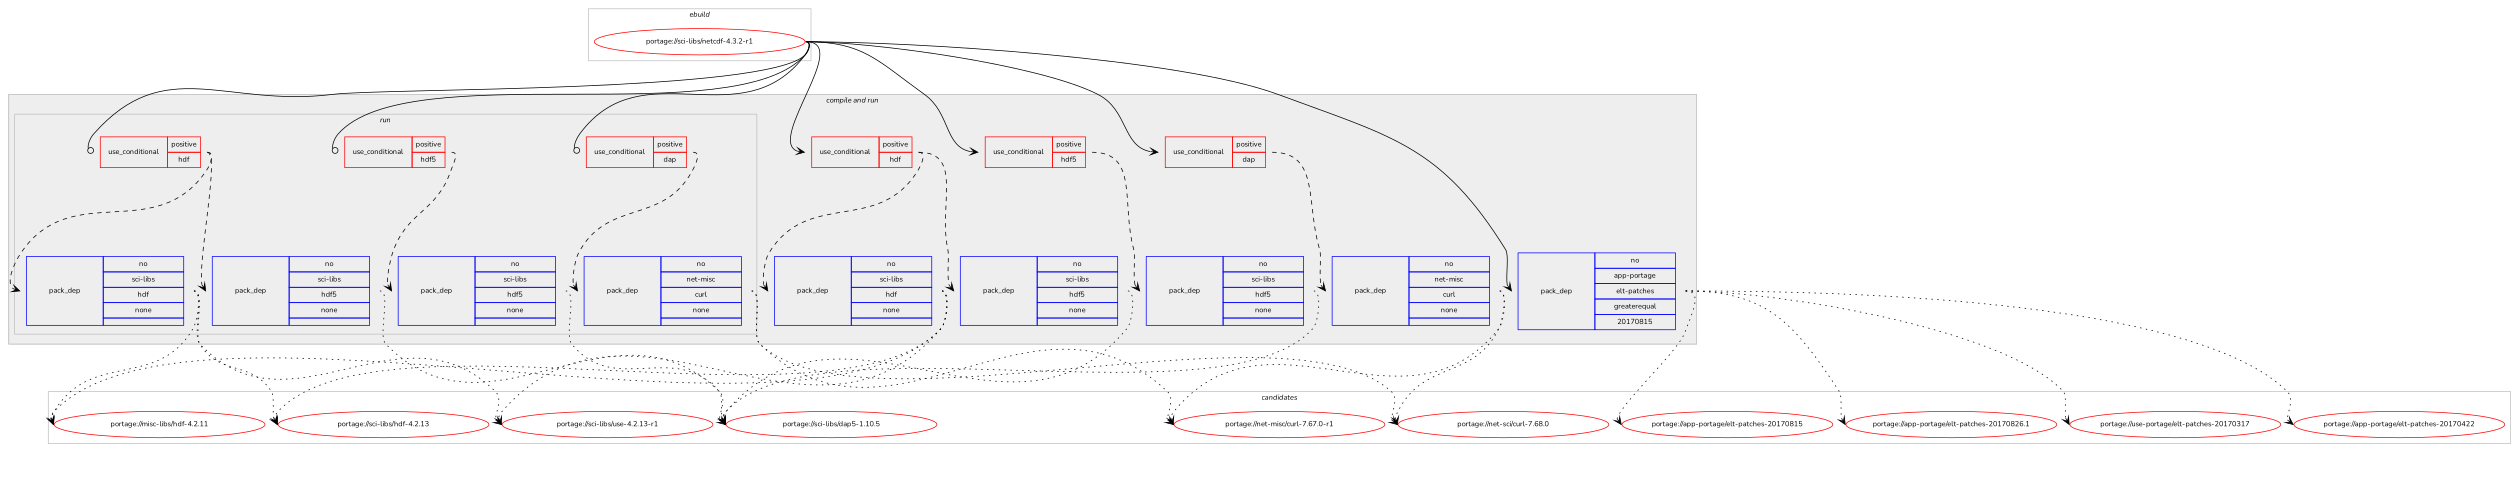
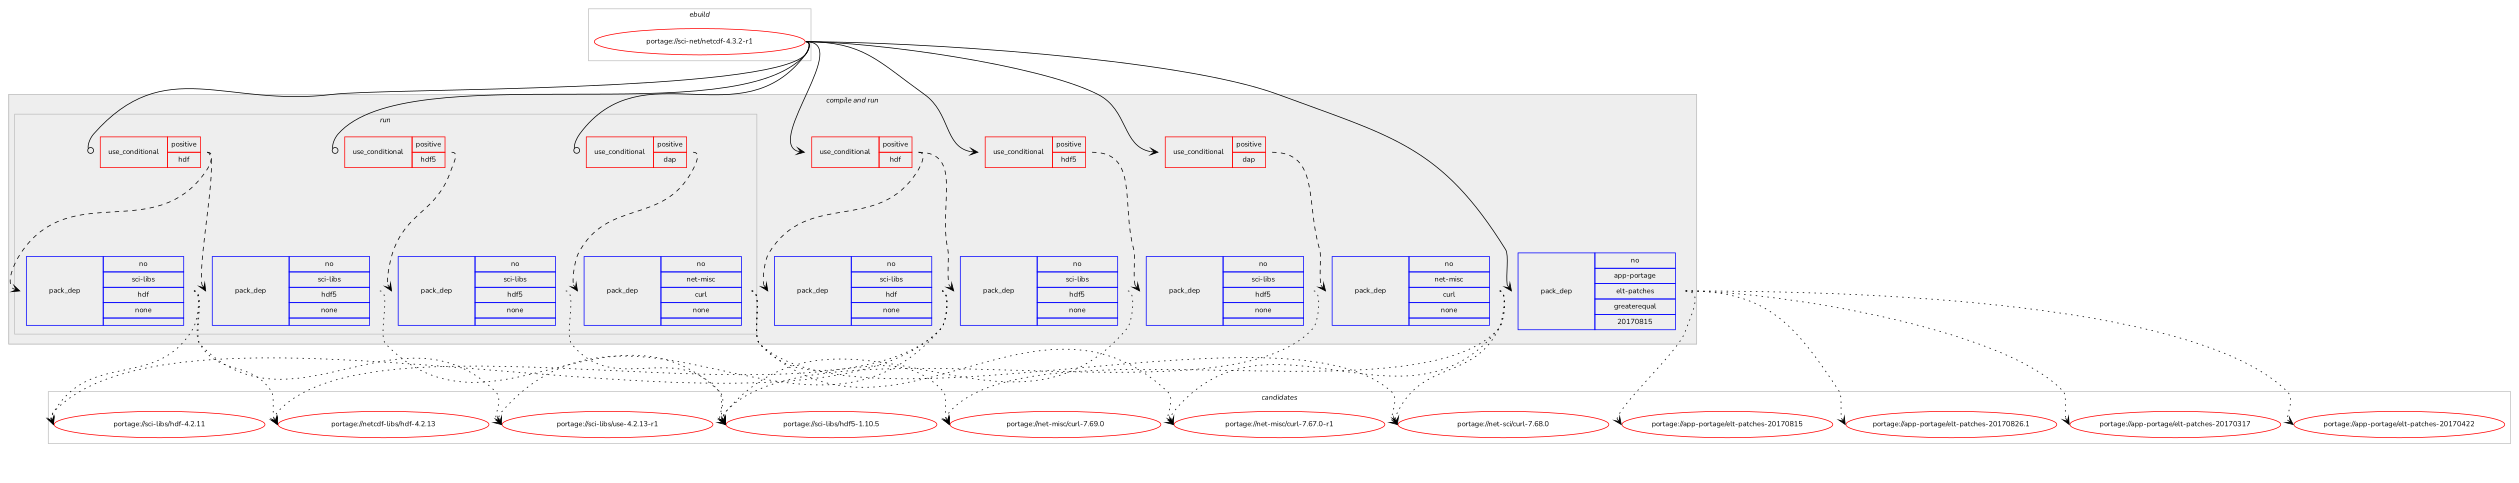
node "portage://sci-libs/netcdf-4.3.2-r1": label "portage://sci-libs/netcdf-4.3.2-r1" -> "portage://sci-net/netcdf-4.3.2-r1"
node "portage://misc-libs/hdf-4.2.11": label "portage://misc-libs/hdf-4.2.11" -> "portage://sci-libs/hdf-4.2.11"
node "portage://sci-libs/hdf-4.2.13": label "portage://sci-libs/hdf-4.2.13" -> "portage://netcdf-libs/hdf-4.2.13"
node "portage://sci-libs/dap5-1.10.5": label "portage://sci-libs/dap5-1.10.5" -> "portage://sci-libs/hdf5-1.10.5"
node "portage://net-misc/curl-7.69.0": added
node "portage://use-portage/elt-patches-20170317": label "portage://use-portage/elt-patches-20170317" -> "portage://app-portage/elt-patches-20170317"
